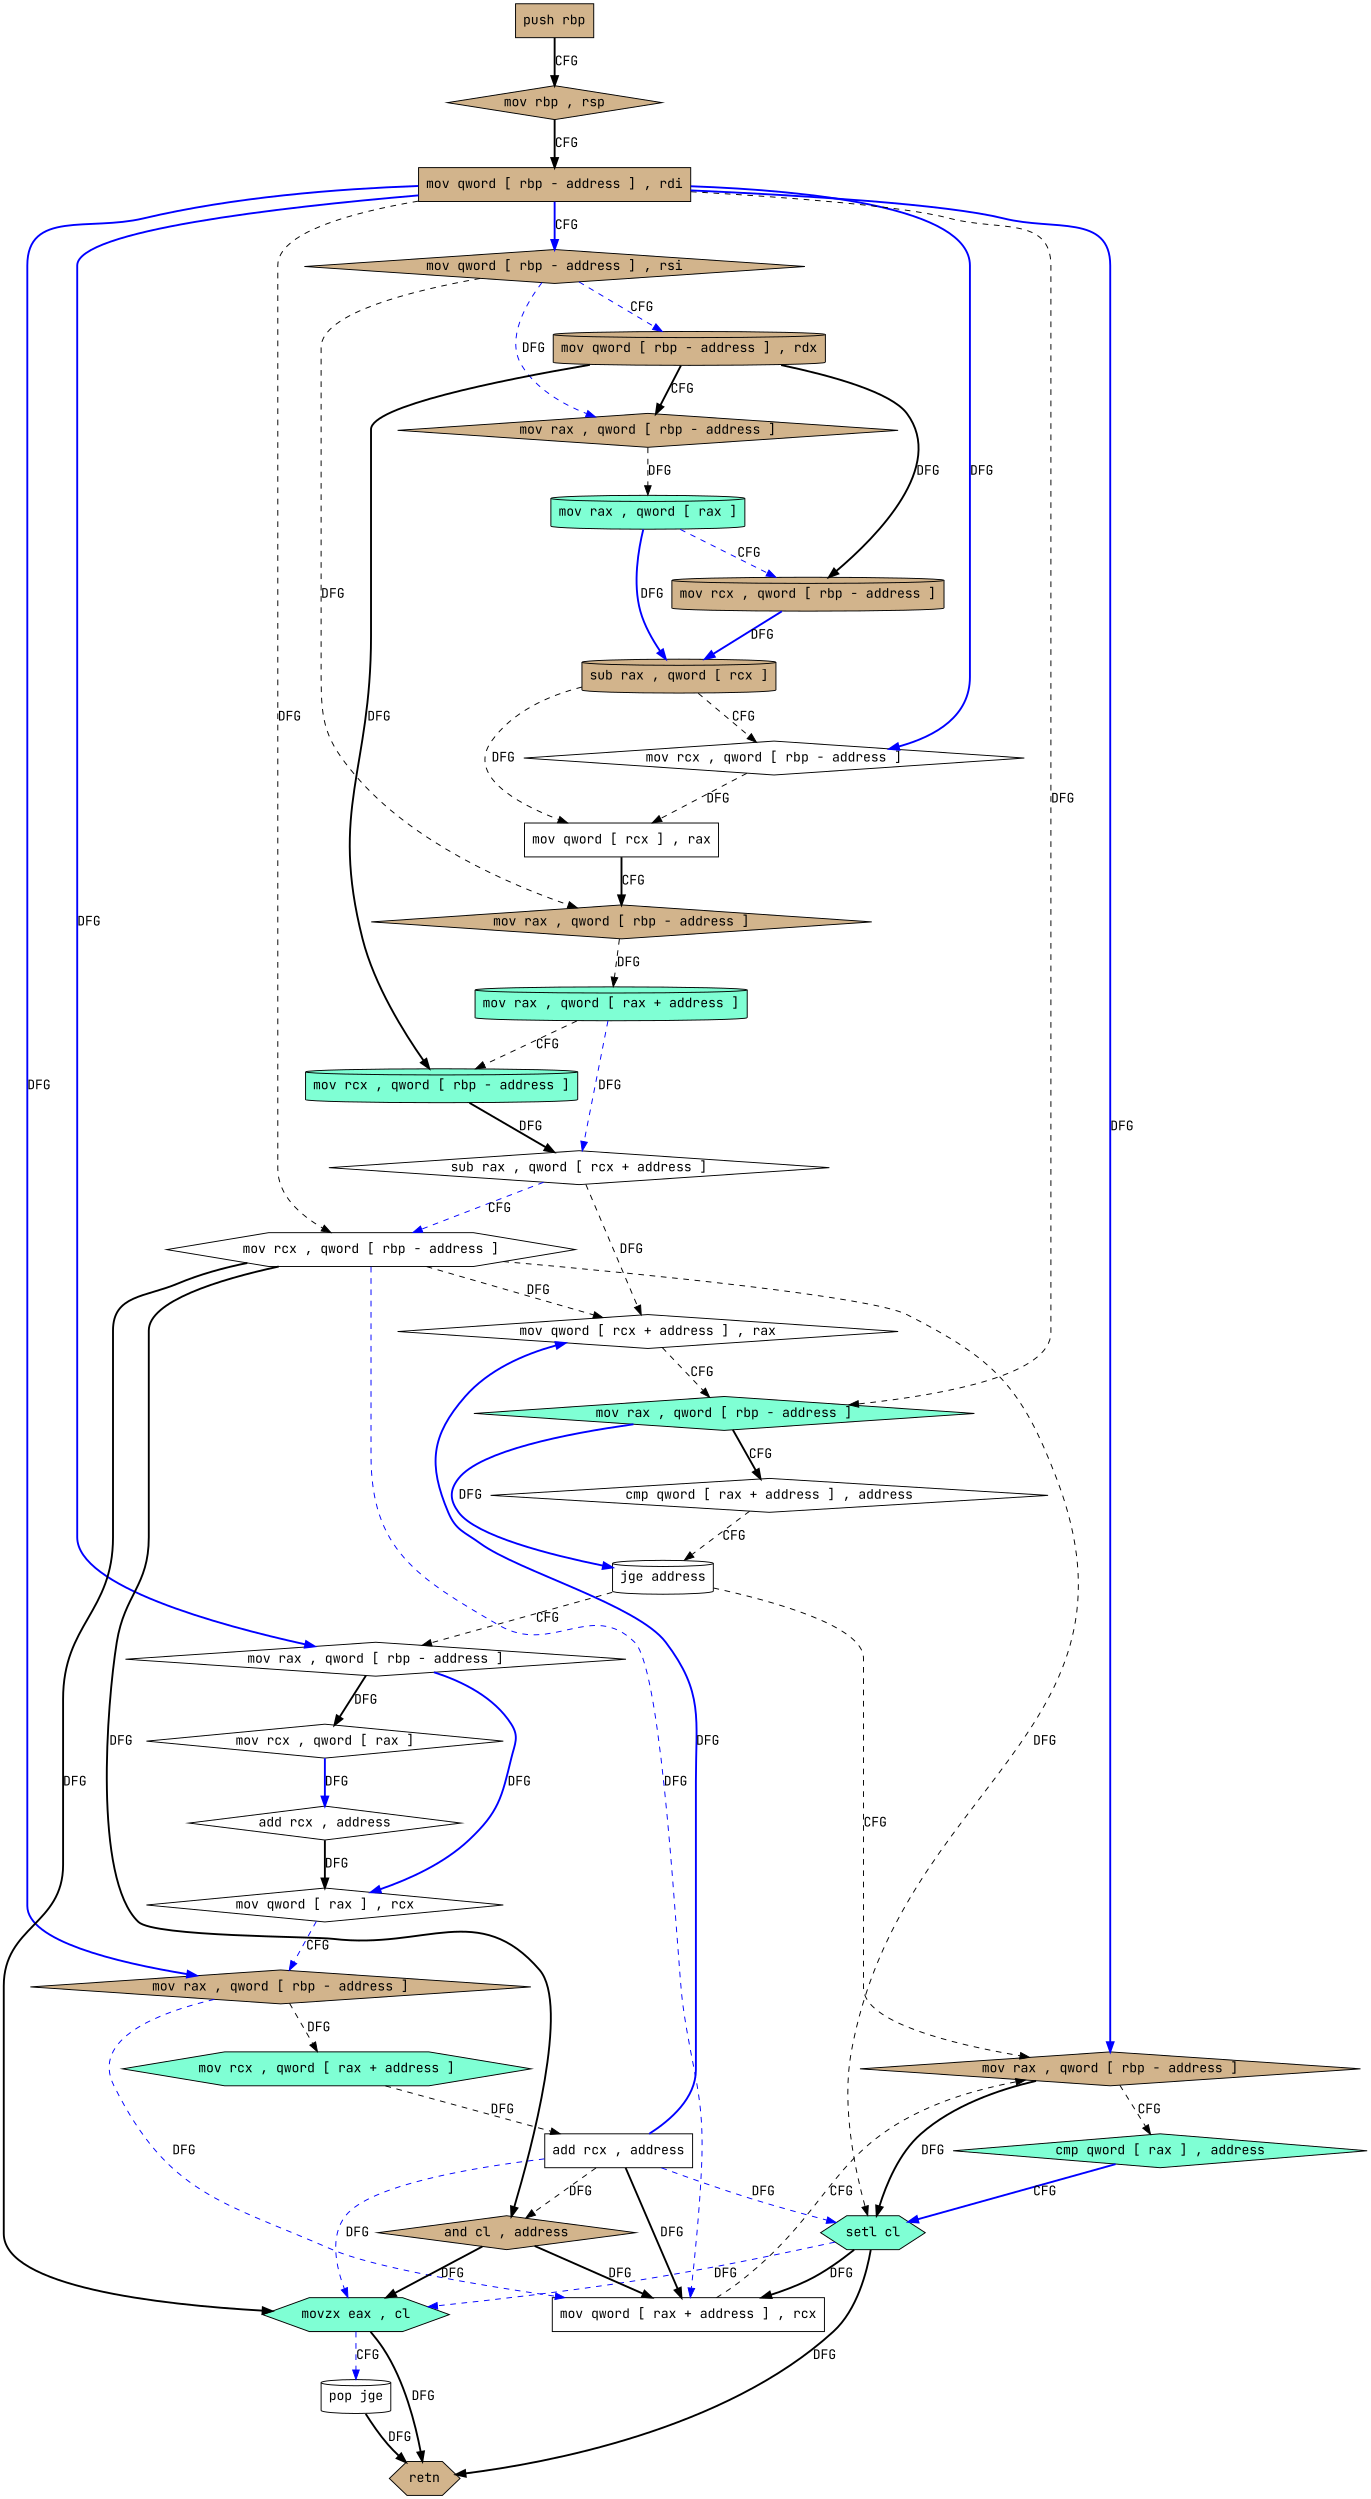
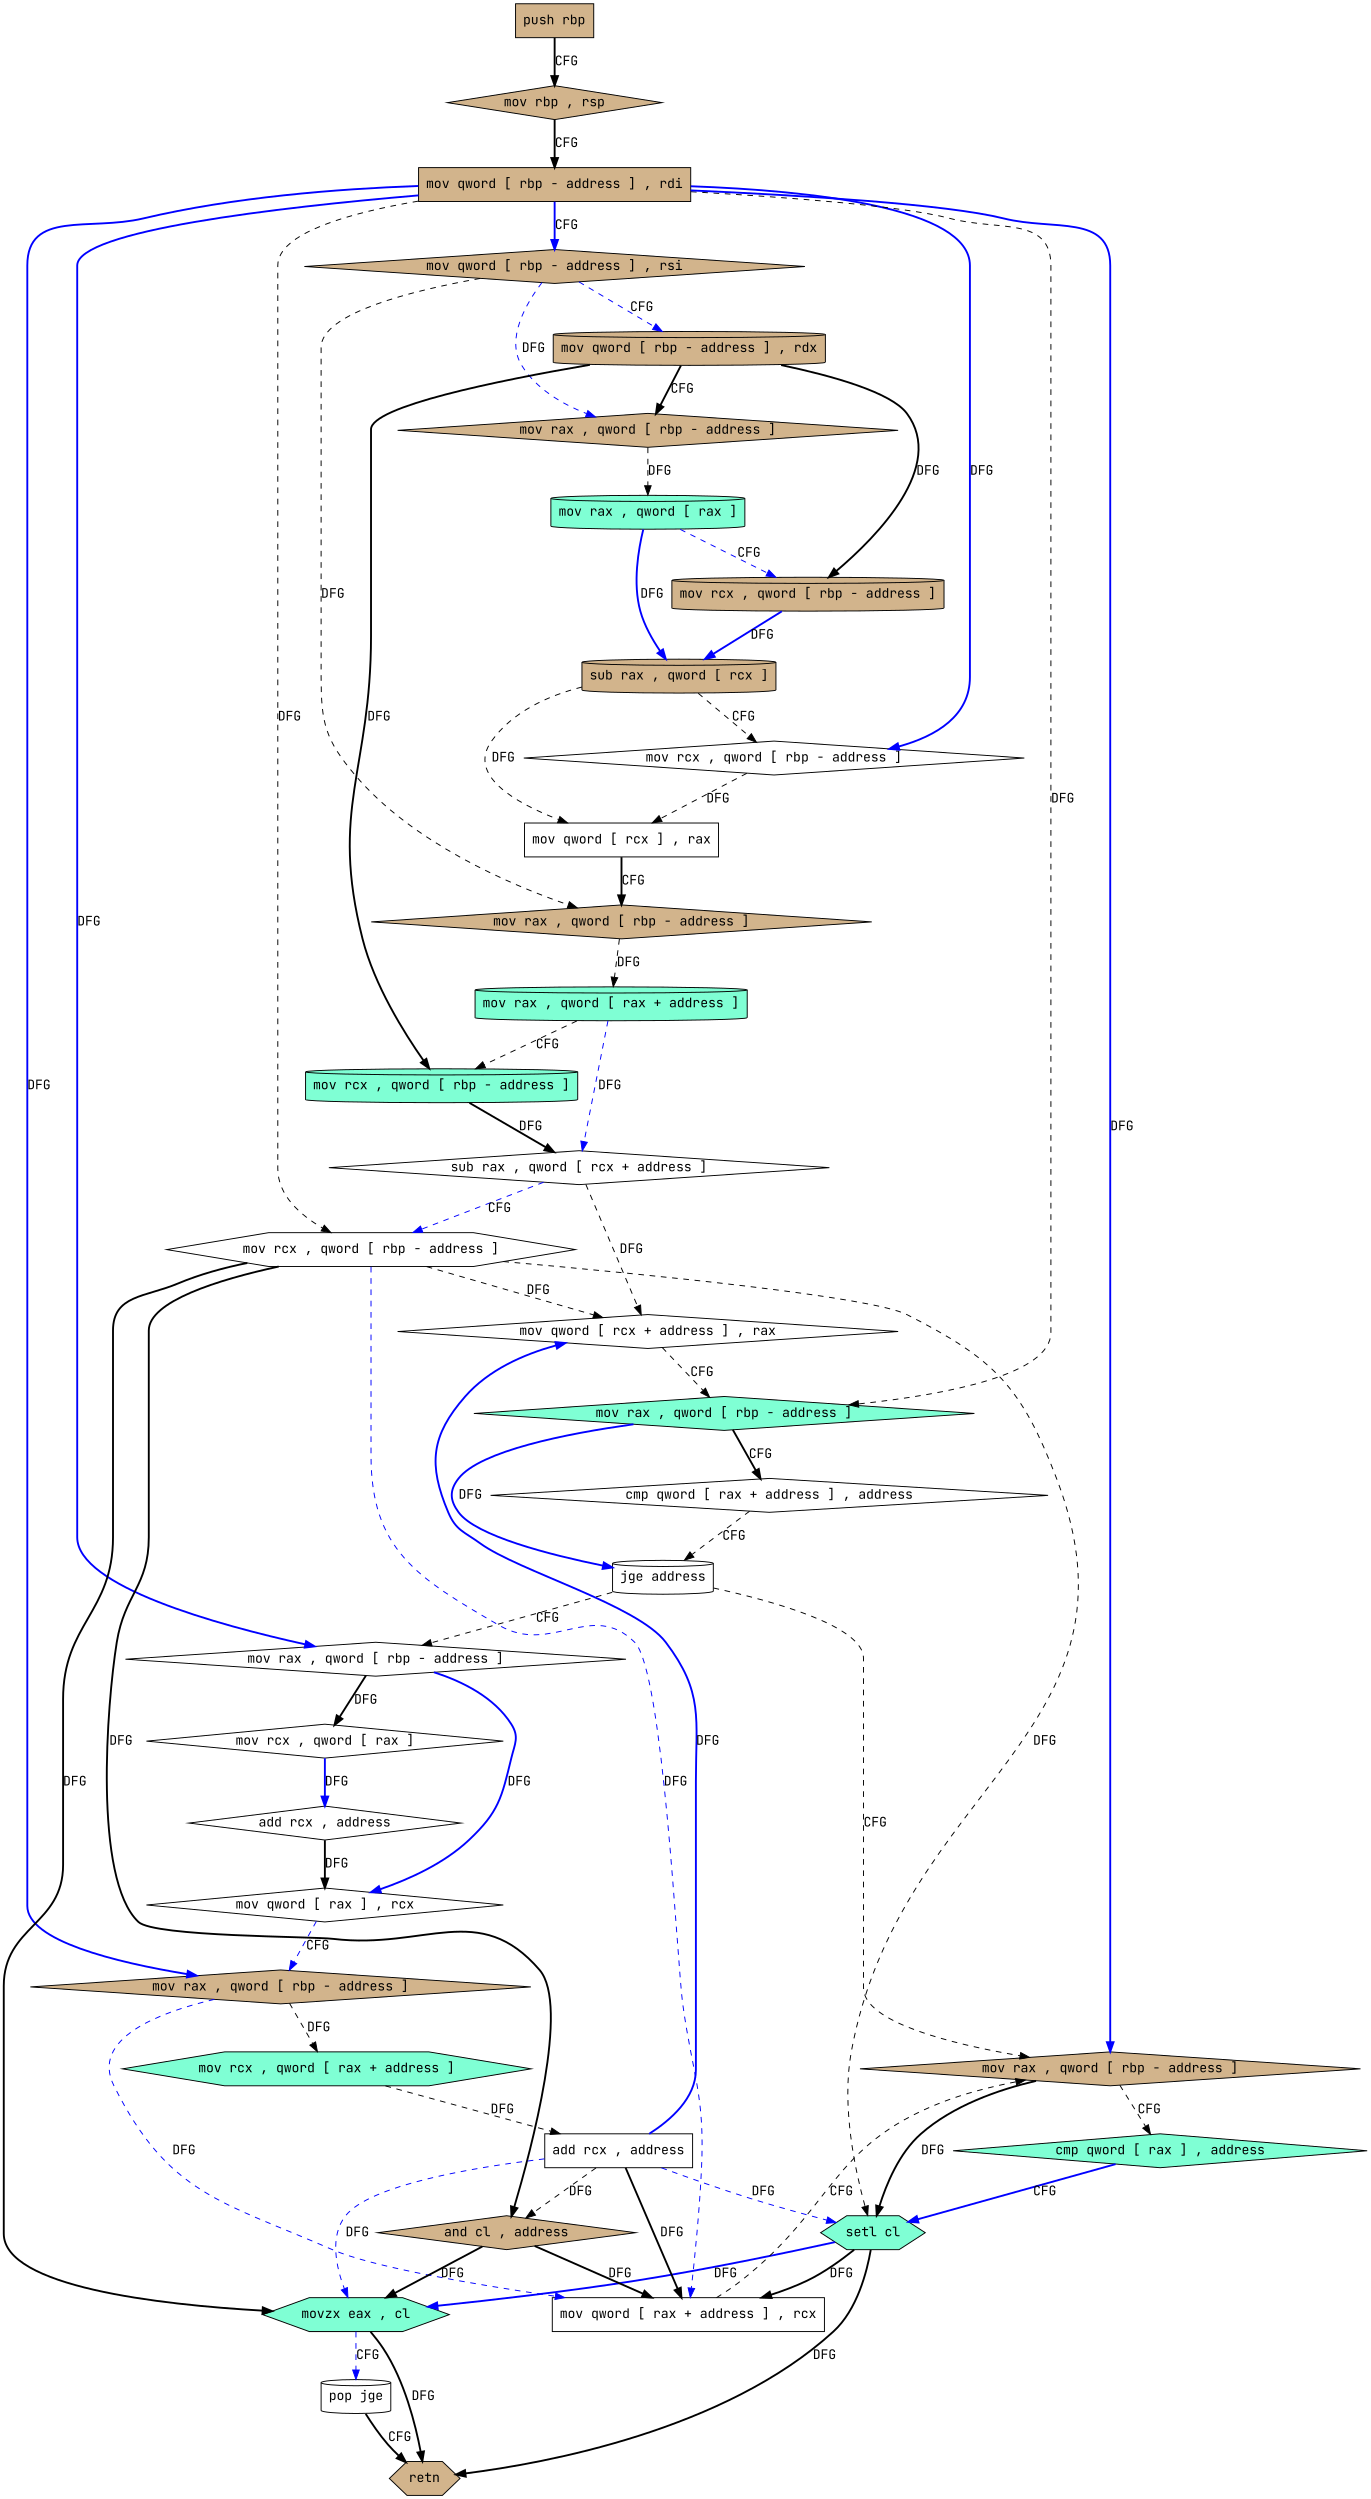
edge "setl cl" -> "movzx eax , cl": style dashed -> bold
edge "pop jge" -> "retn": label "DFG" -> "CFG"
